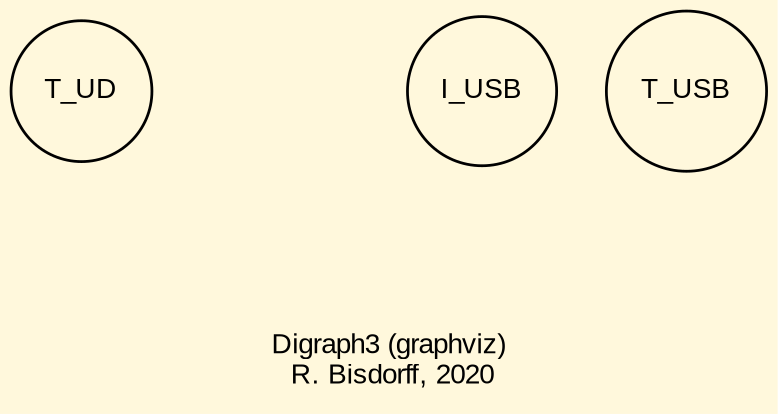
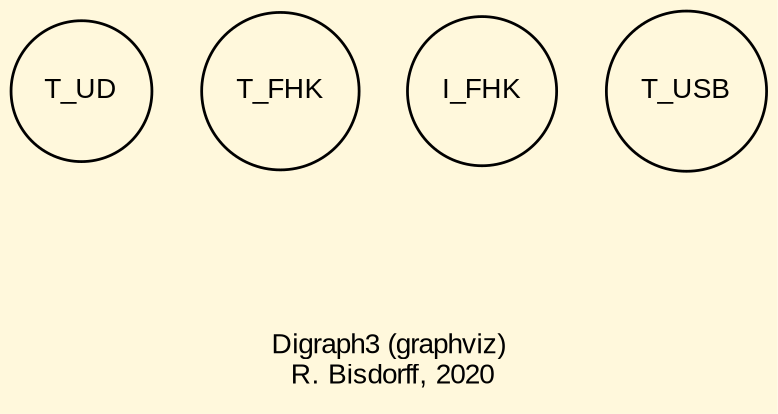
node "T_FHK": added
node "I_USB": label "I_USB" -> "I_FHK"
